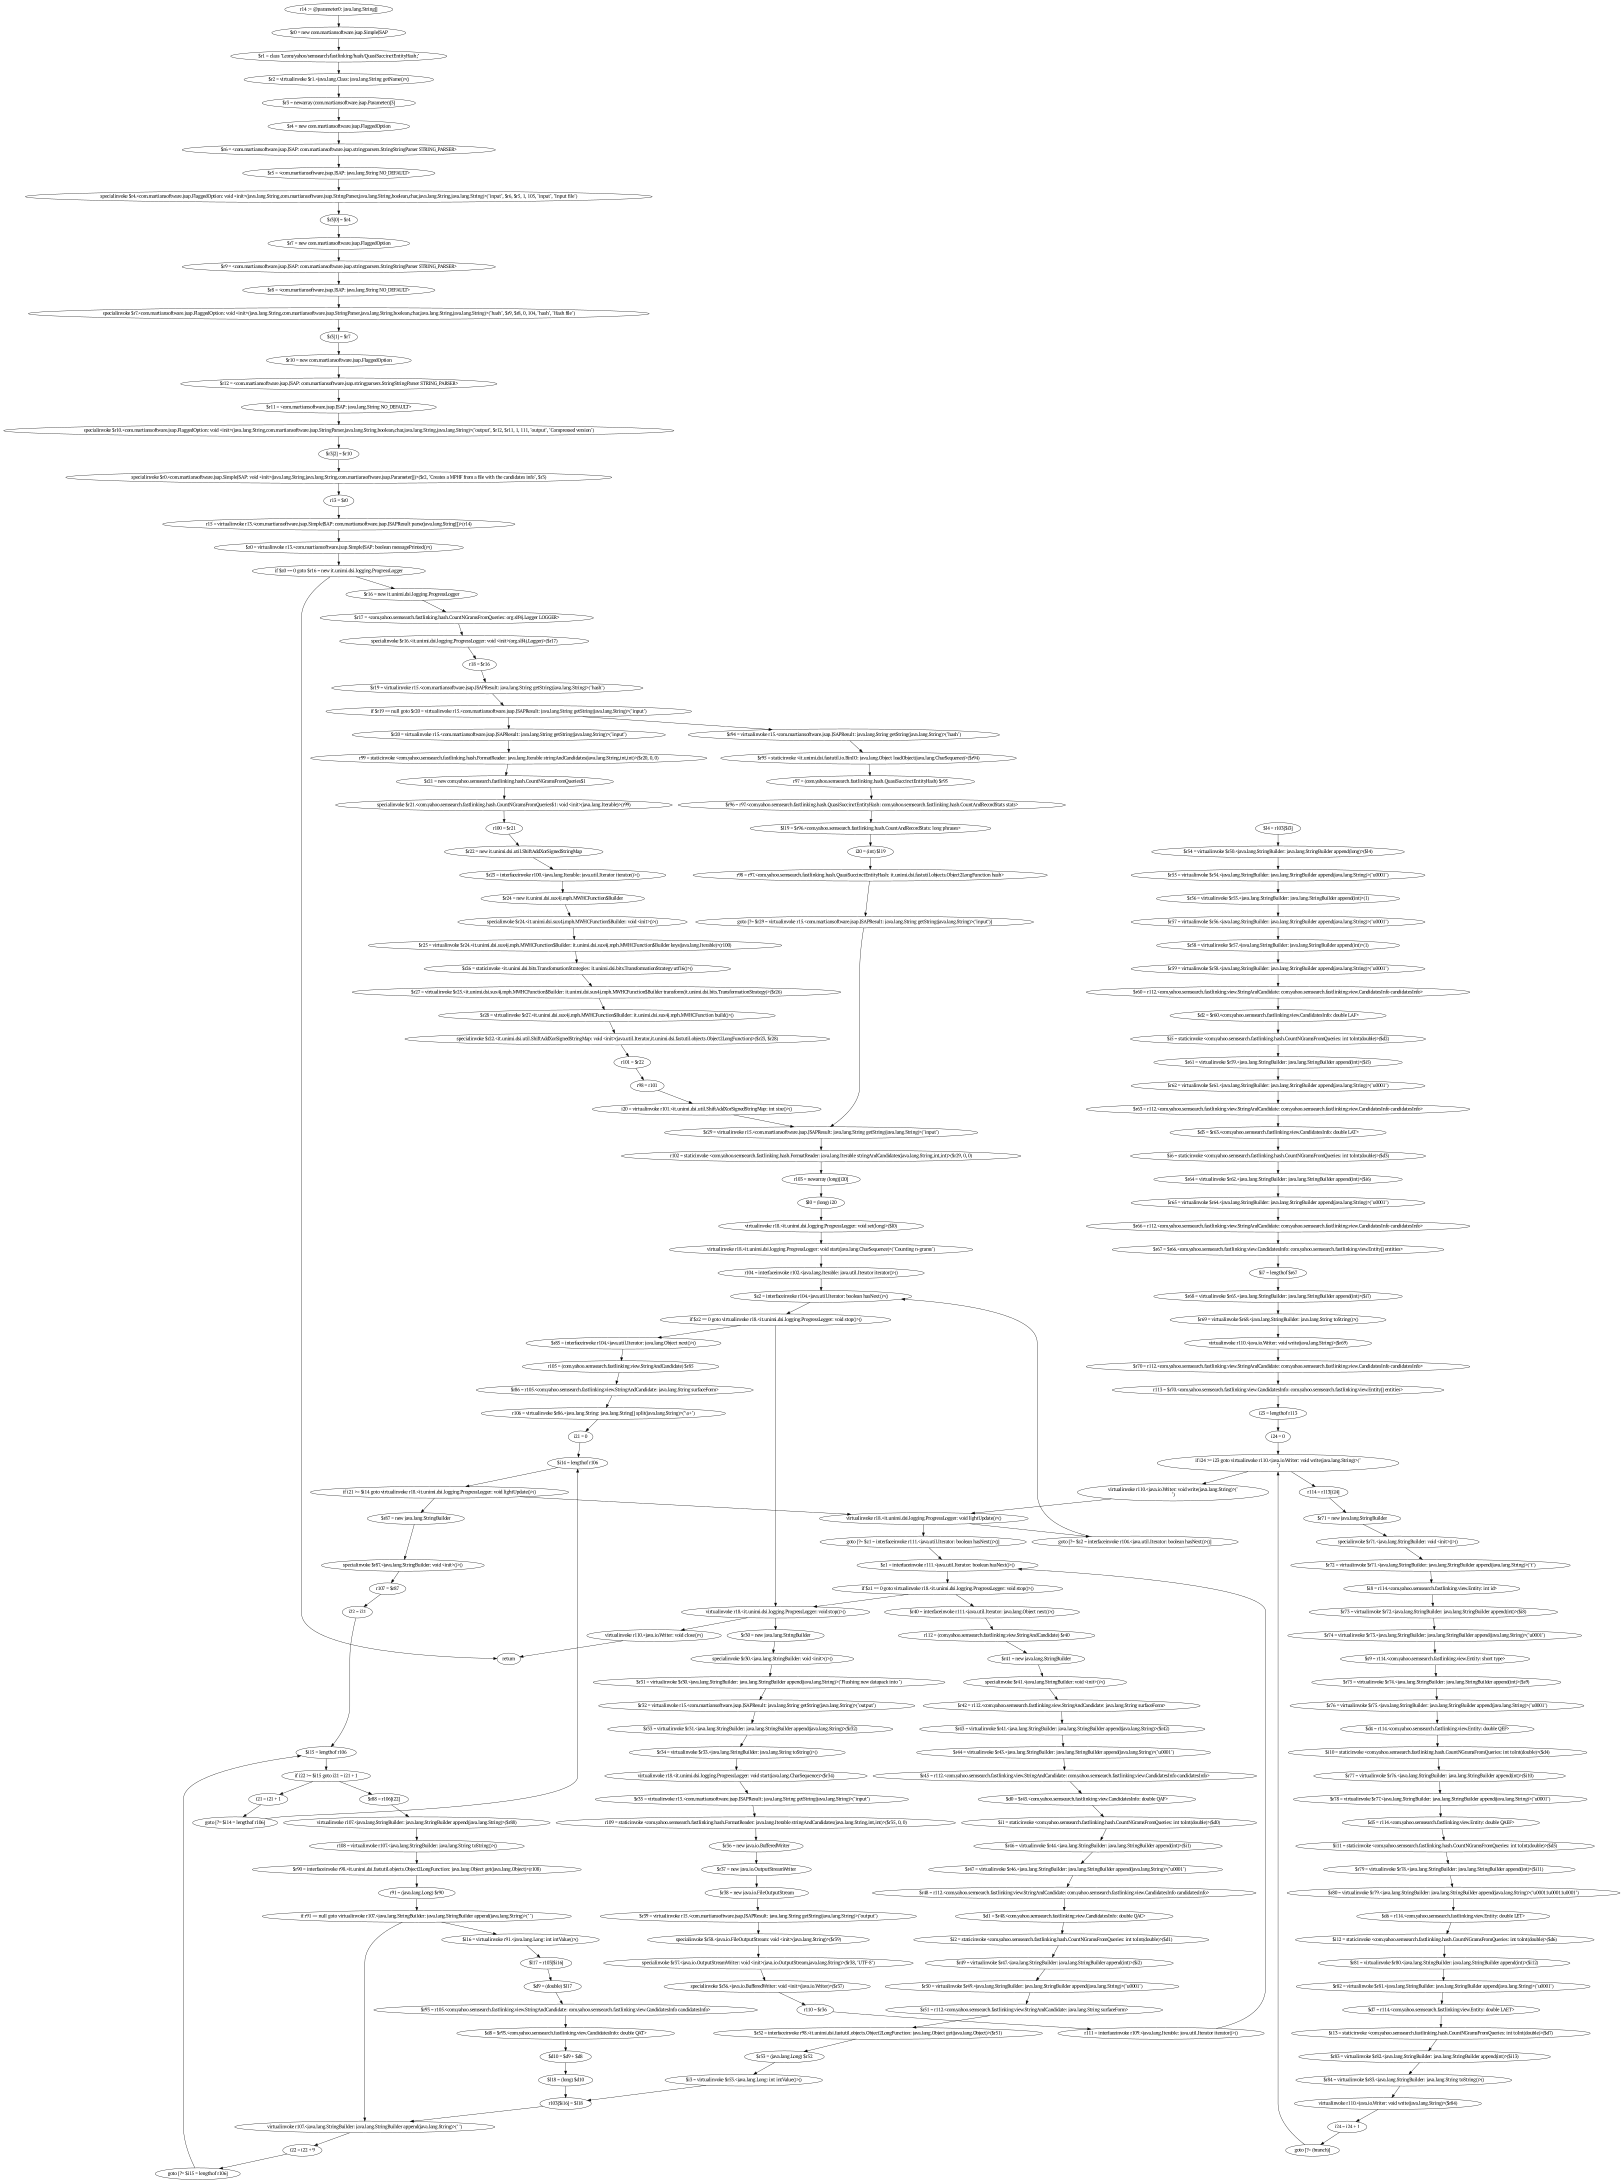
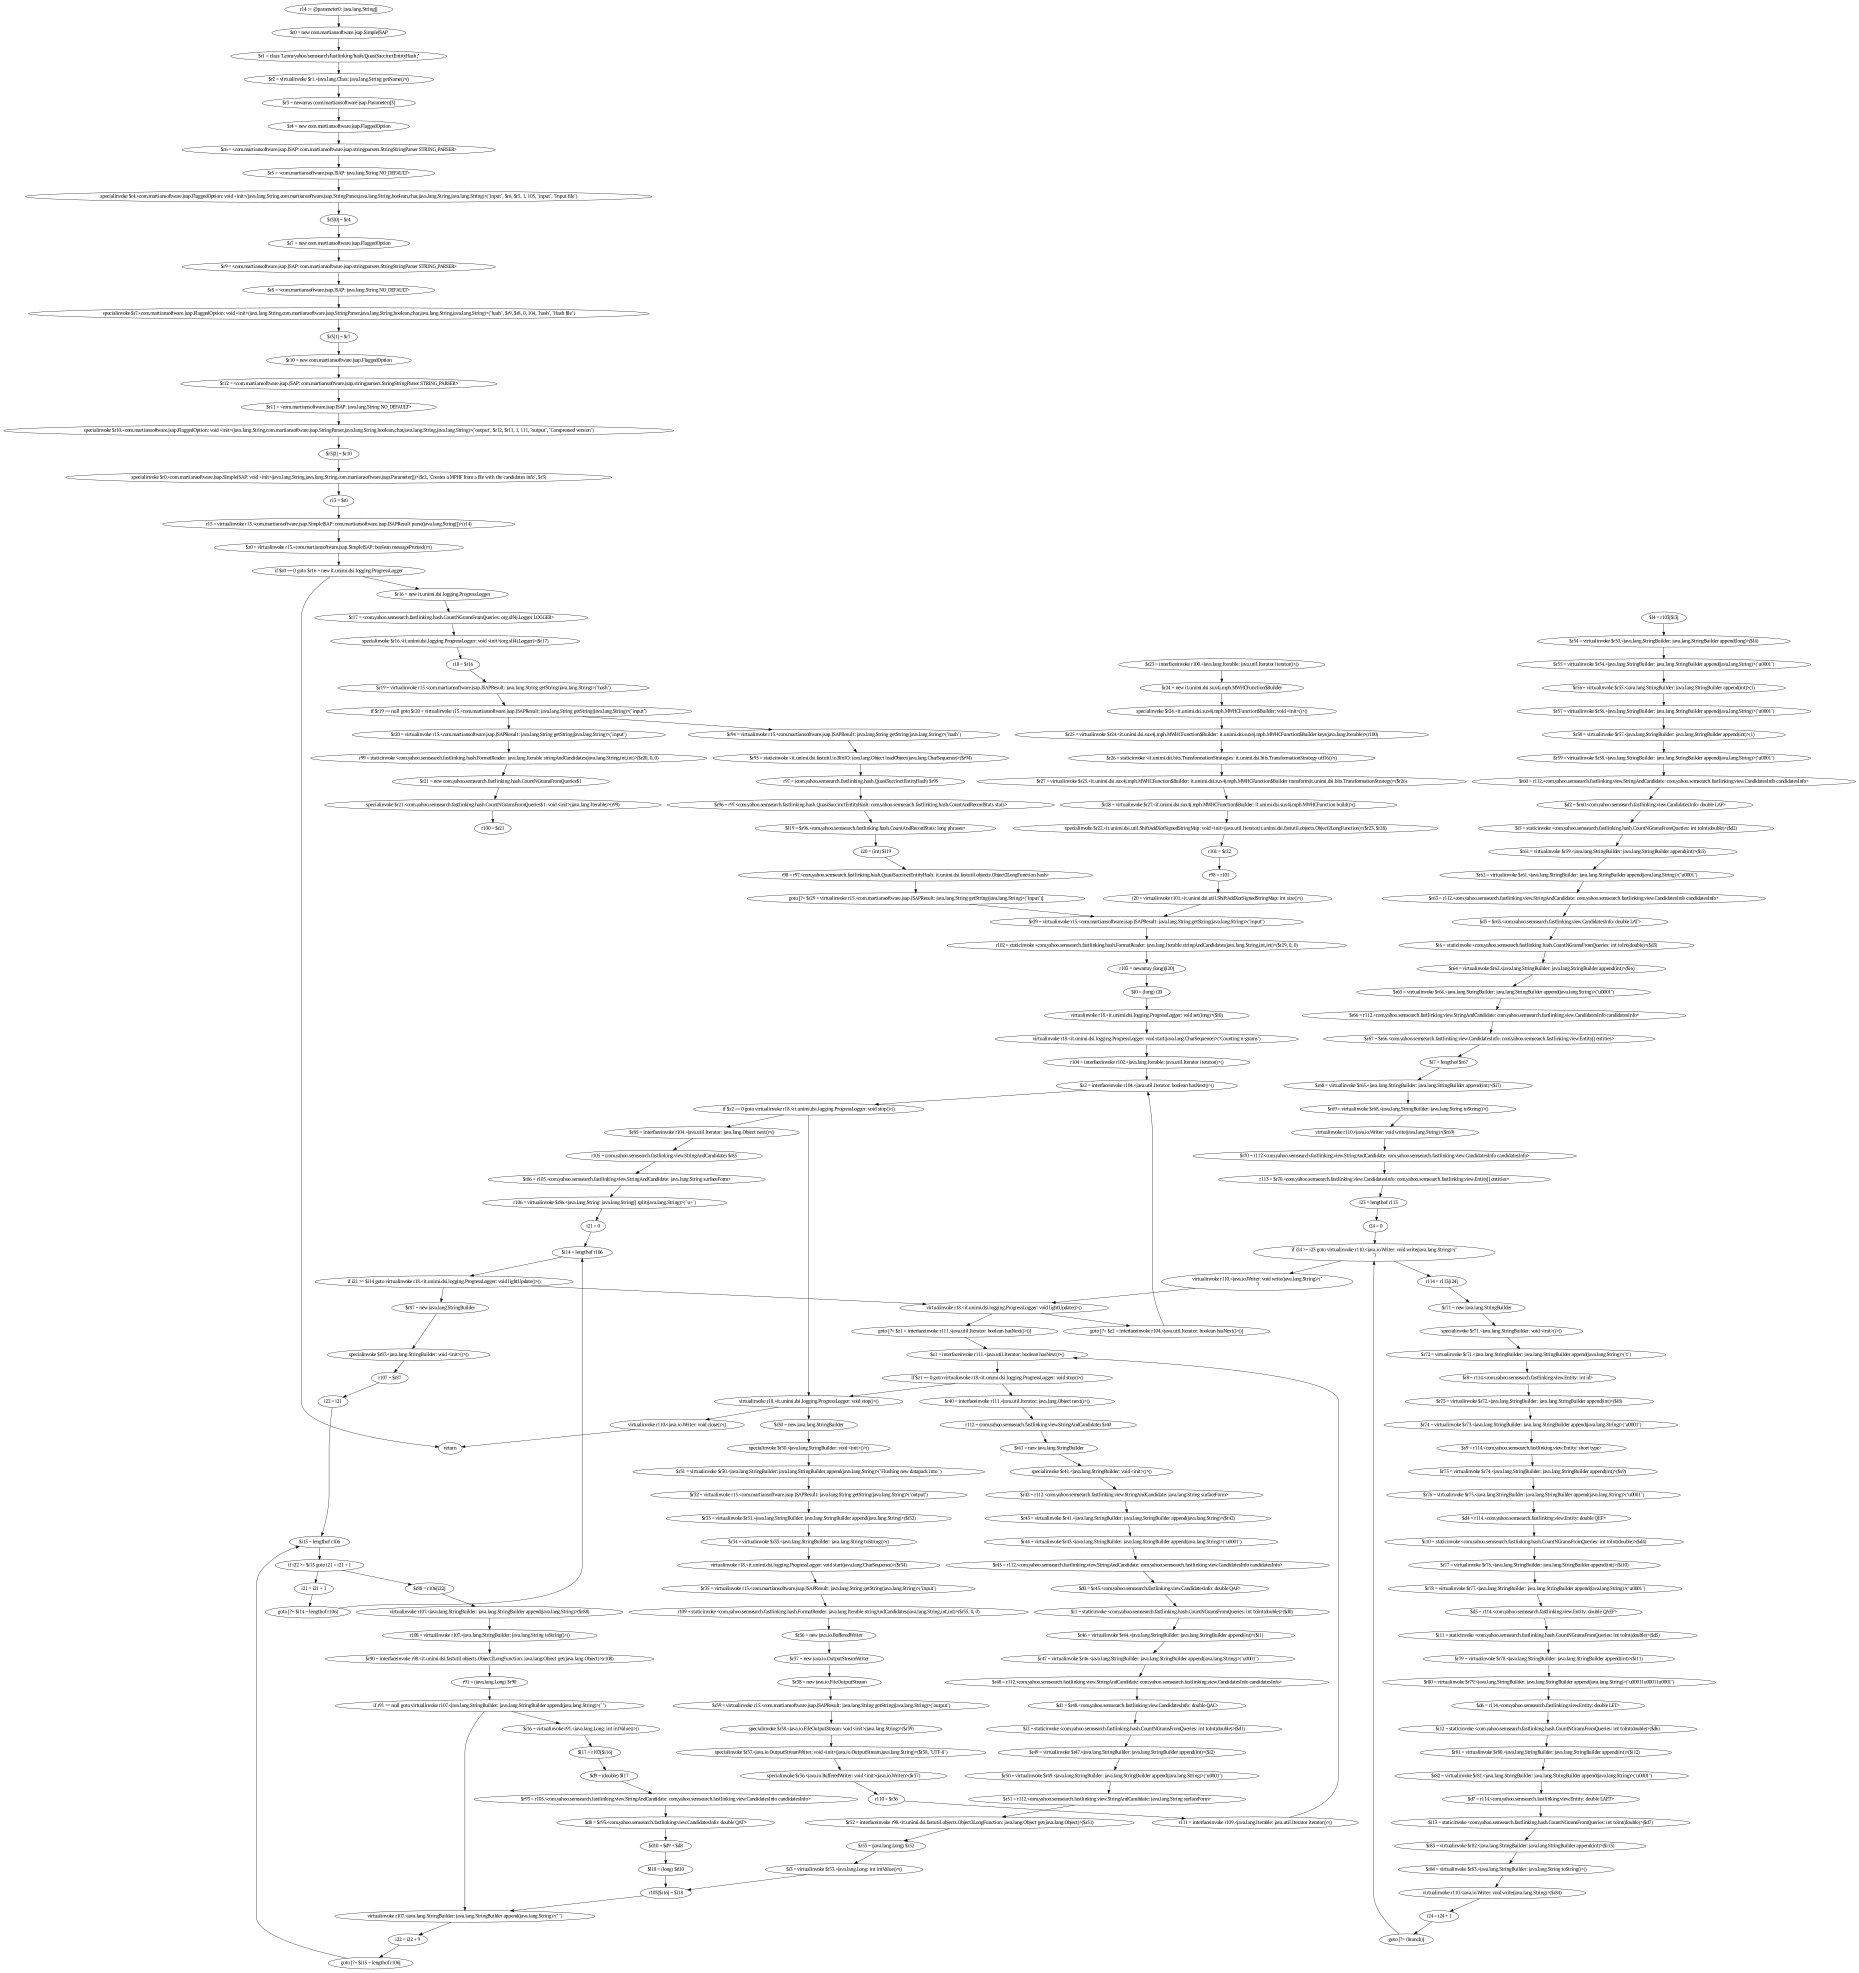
node "$r22 = new it.unimi.dsi.util.ShiftAddXorSignedStringMap": removed
